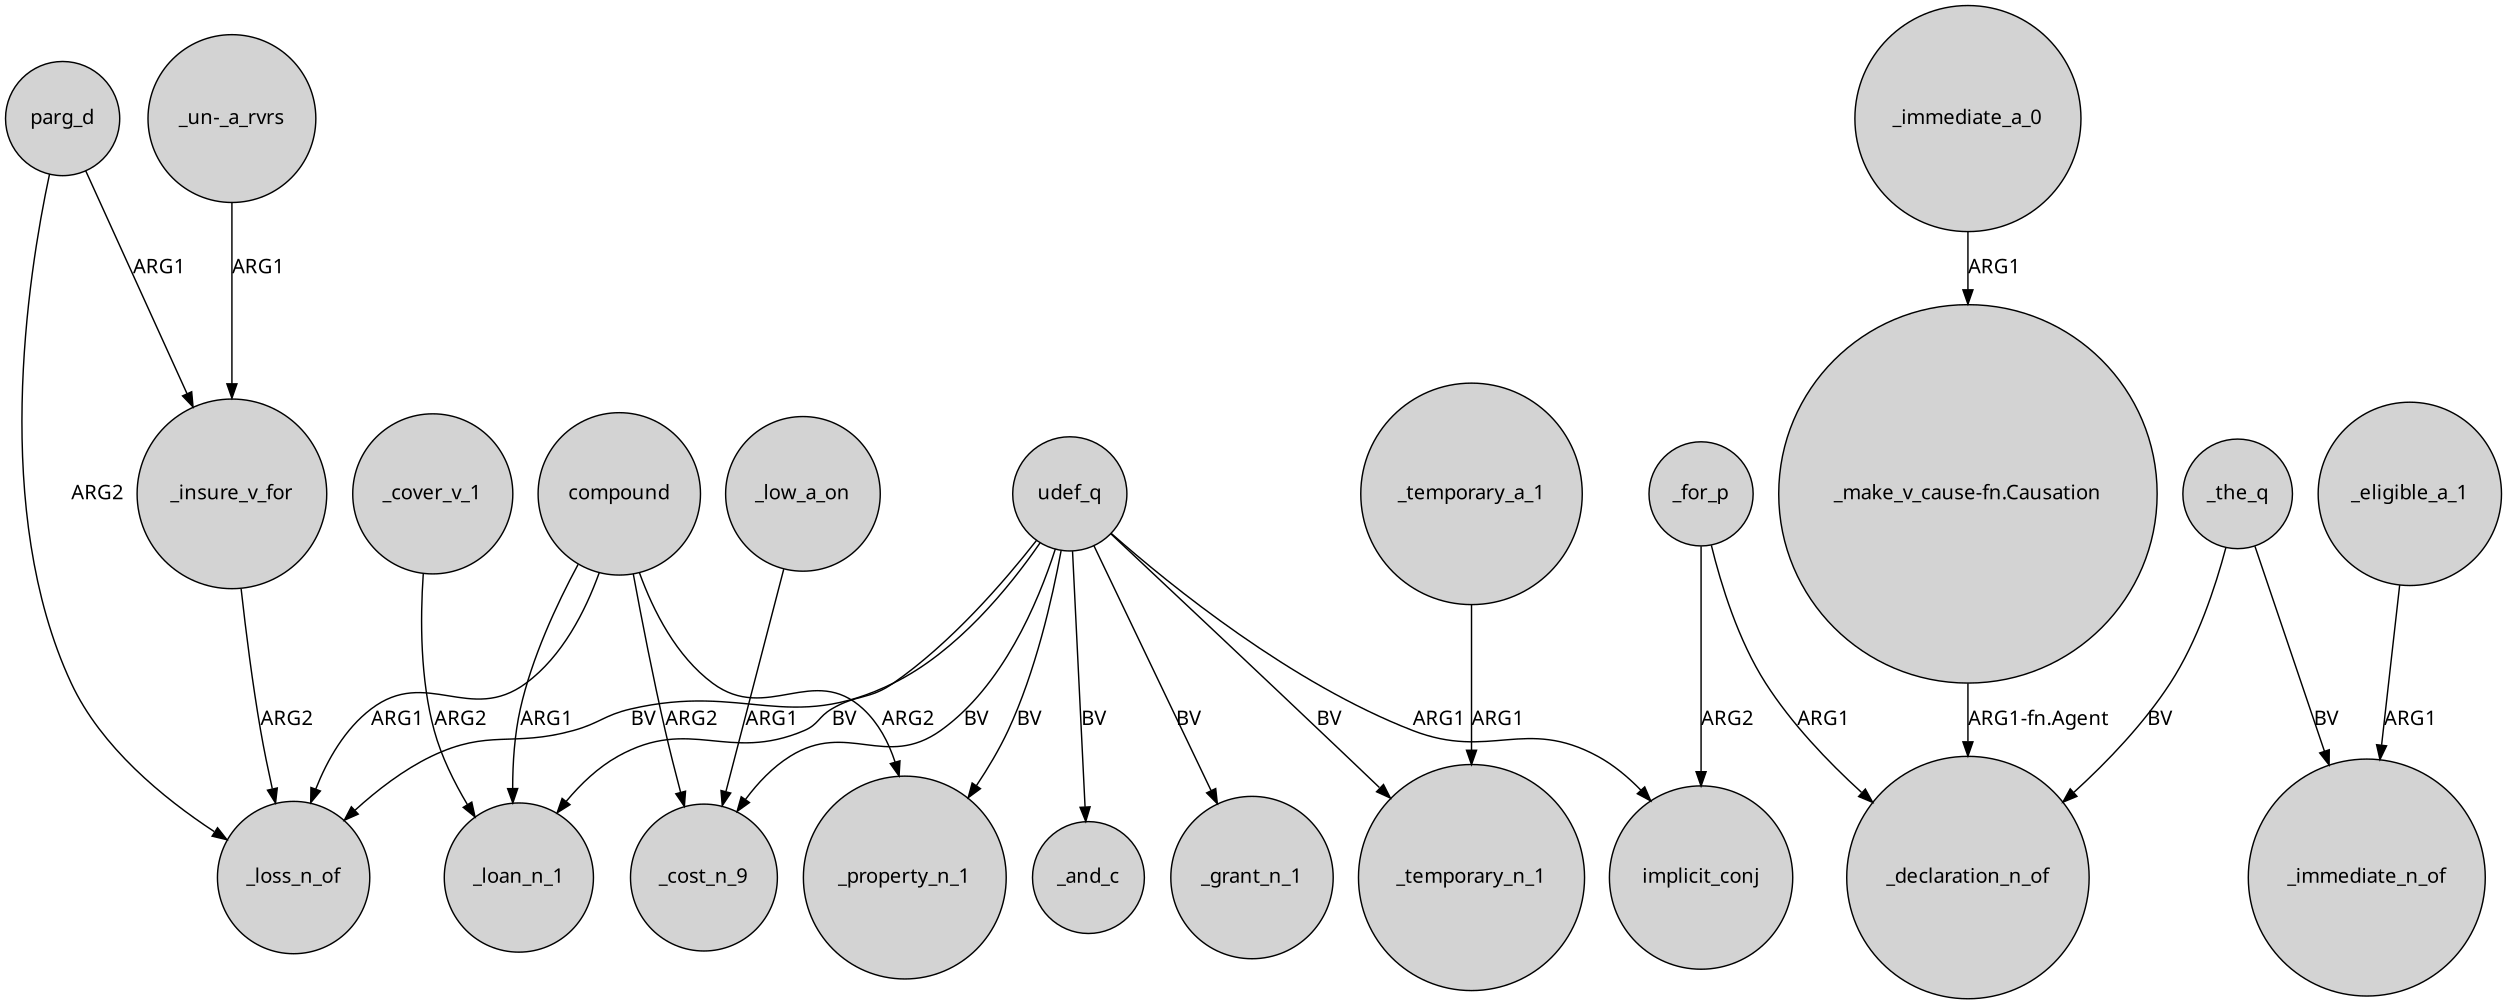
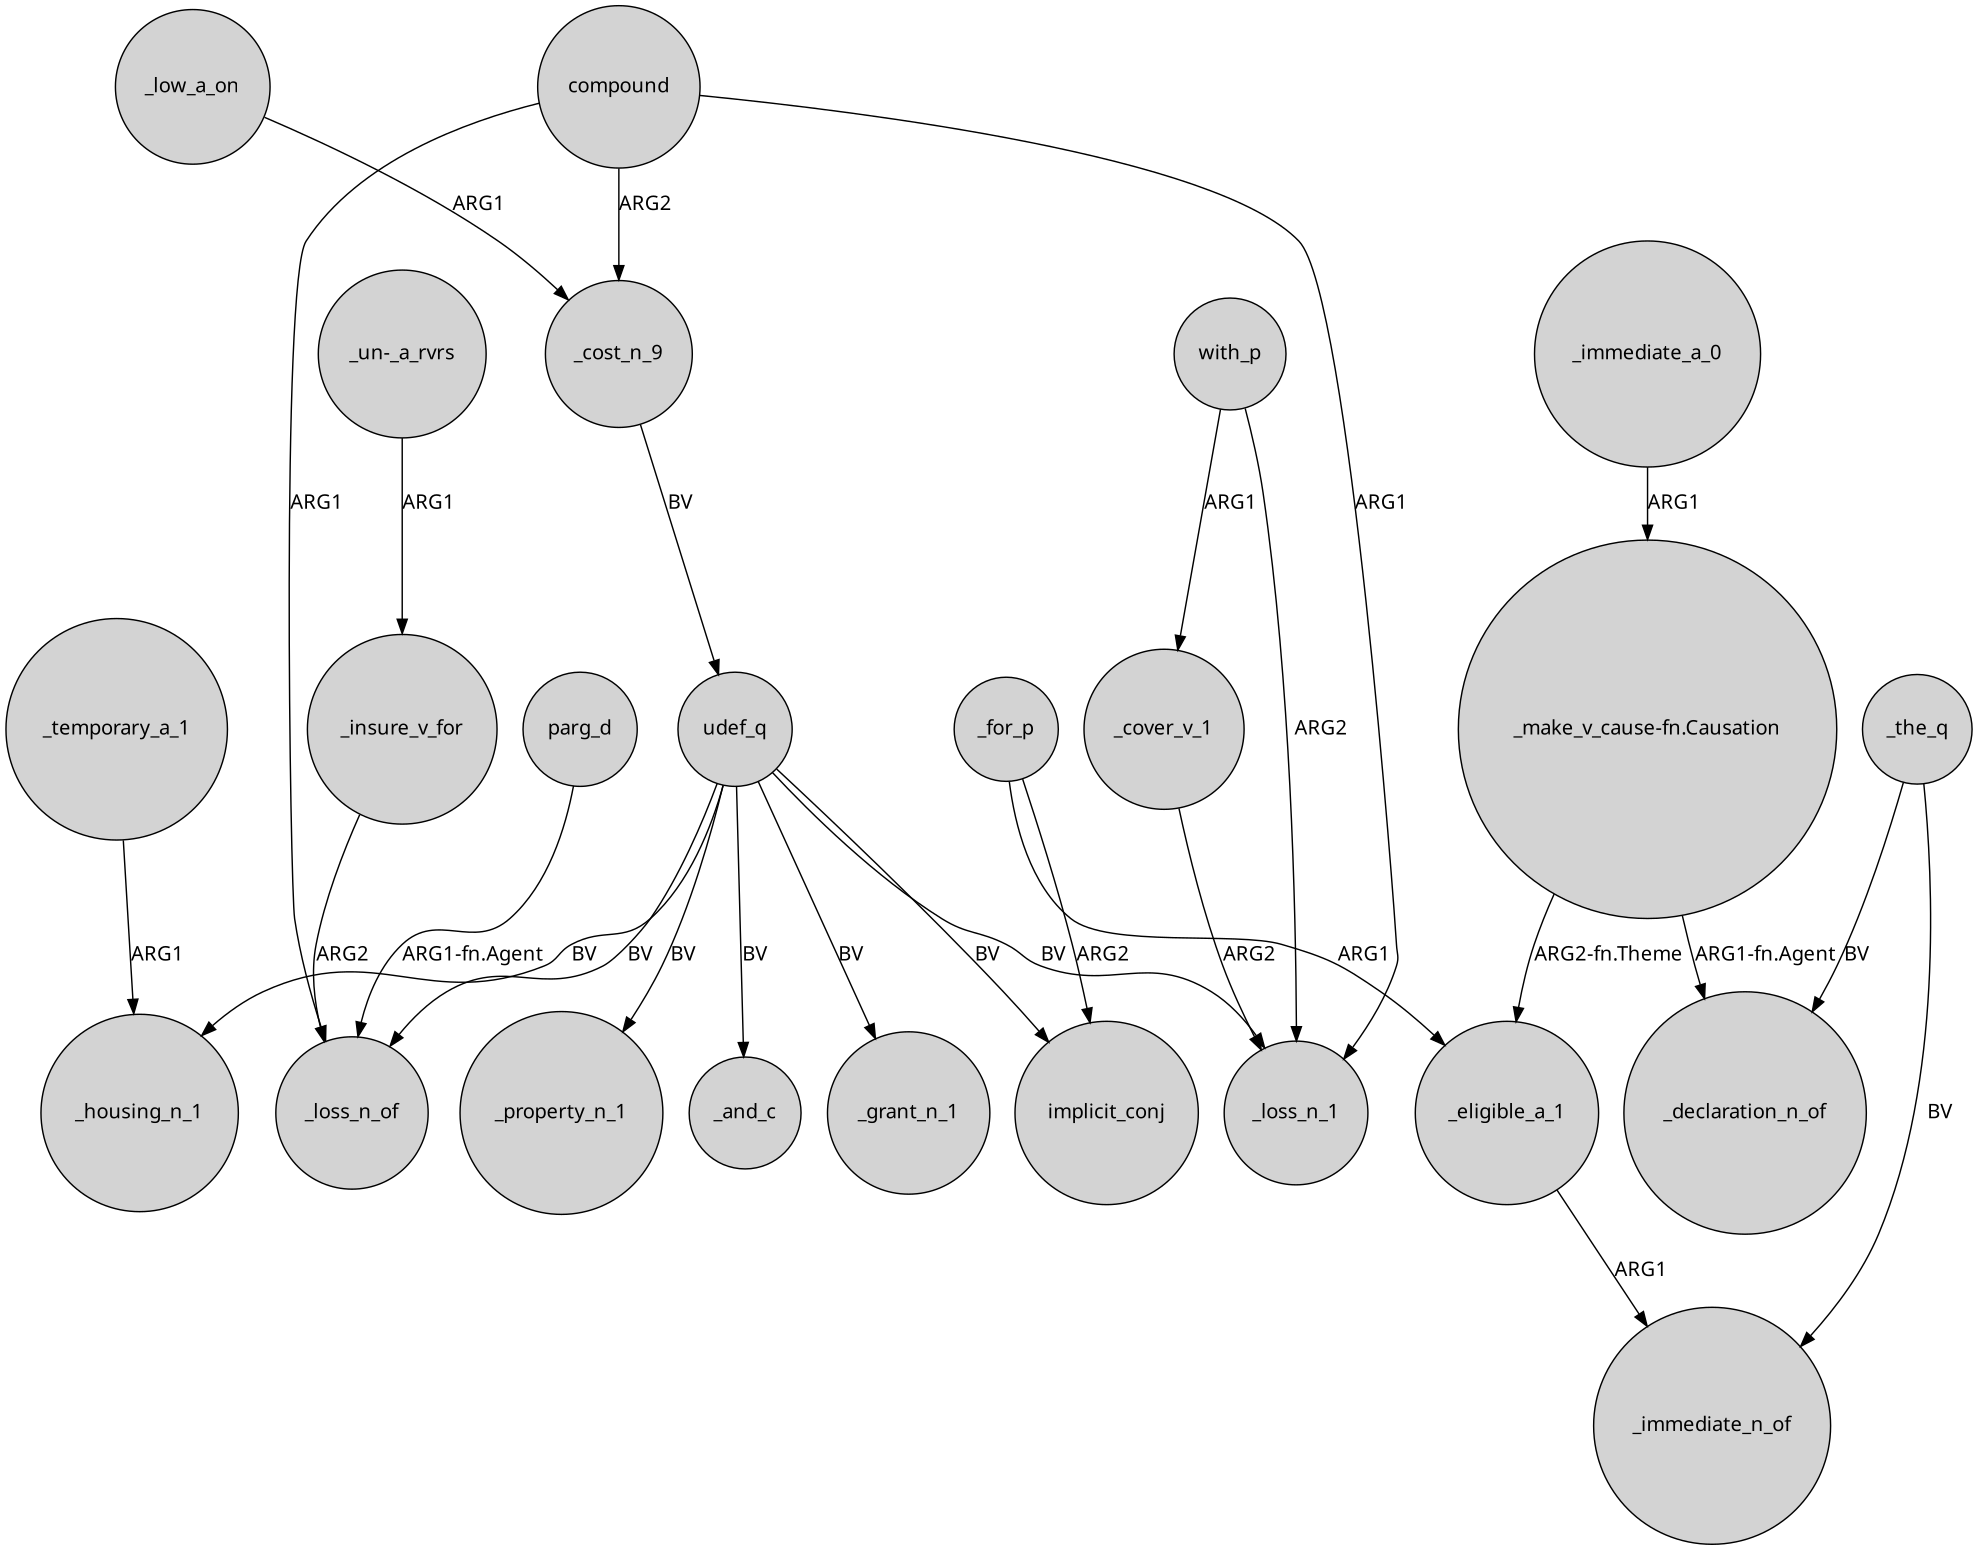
edge "parg_d" -> "_insure_v_for": removed, label "ARG1"
node "with_p": added
edge "parg_d" -> "_loss_n_of": label "ARG2" -> "ARG1-fn.Agent"
edge "_for_p" -> "_declaration_n_of": now "_for_p" -> "_eligible_a_1"
edge "compound" -> "_property_n_1": removed, label "ARG2"
edge "udef_q" -> "implicit_conj": label "ARG1" -> "BV"
edge "udef_q" -> "_cost_n_9": reversed
node "_loan_n_1": label "_loan_n_1" -> "_loss_n_1"
node "_temporary_n_1": label "_temporary_n_1" -> "_housing_n_1"
edge "_make_v_cause-fn.Causation" -> "_eligible_a_1": added, label "ARG2-fn.Theme"
